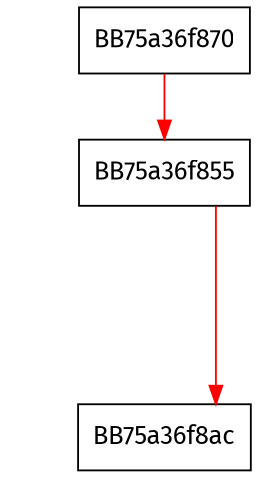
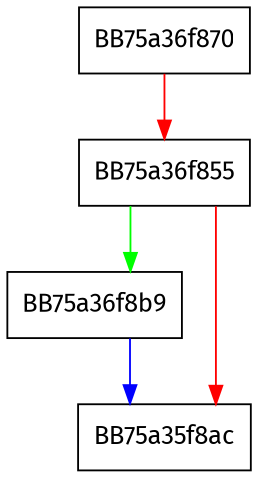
node "BB75a36f8b9": added
node "BB75a36f8ac": label "BB75a36f8ac" -> "BB75a35f8ac"
